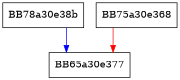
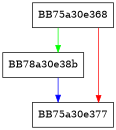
edge "BB75a30e368" -> "BB78a30e38b": added
node "BB65a30e377": label "BB65a30e377" -> "BB75a30e377"
